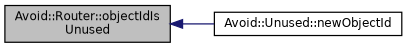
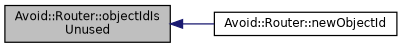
node "Avoid::Unused::newObjectId": label "Avoid::Unused::newObjectId" -> "Avoid::Router::newObjectId"
